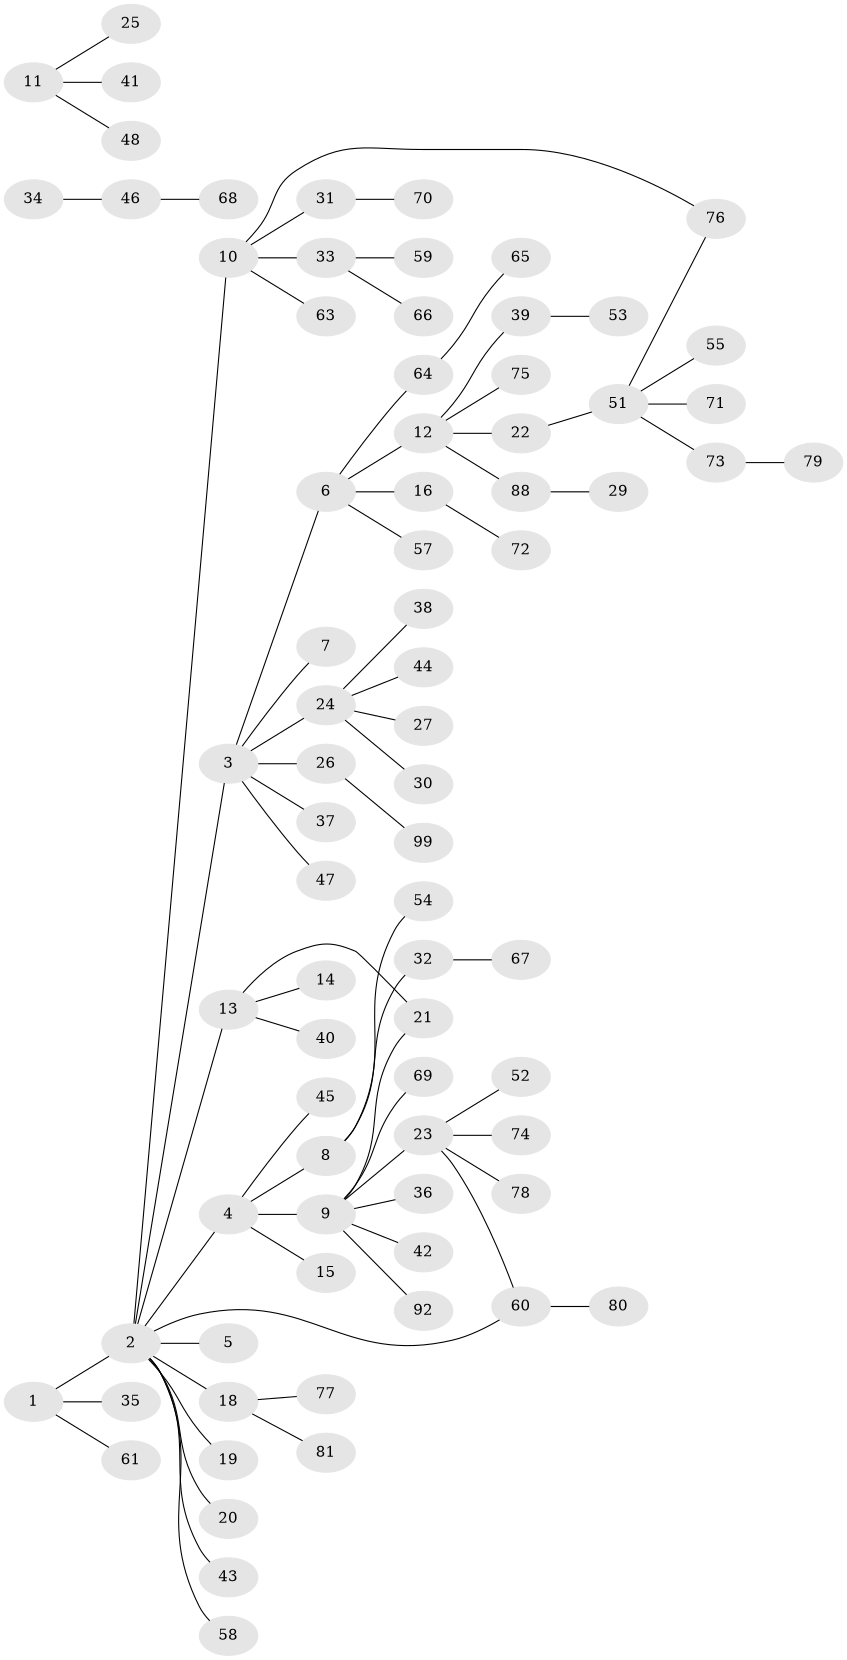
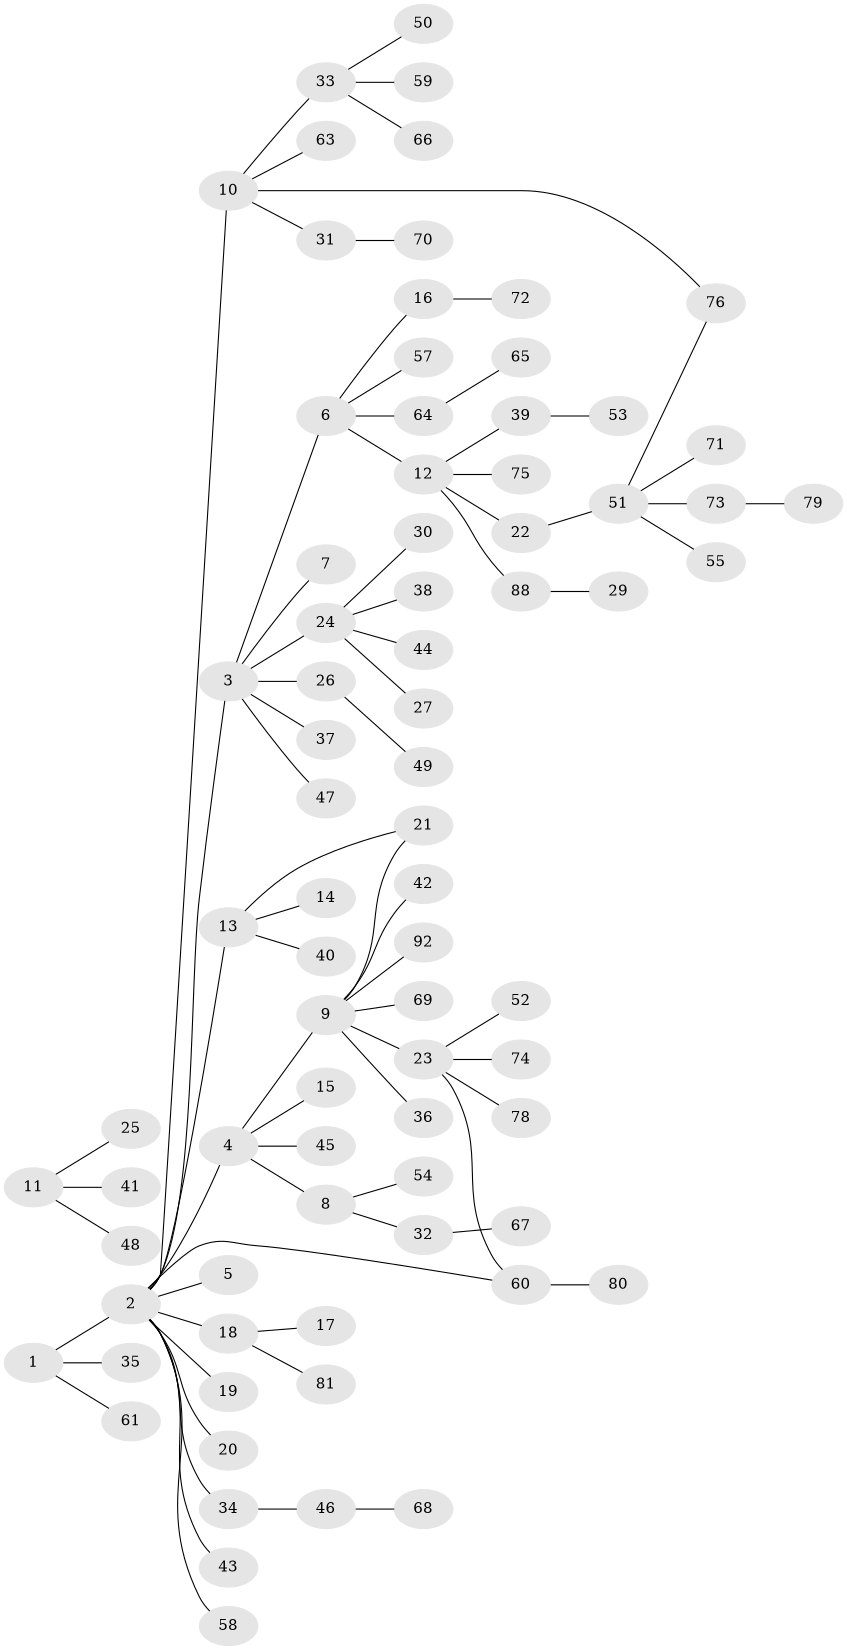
node "50": added
node "99": label "99" -> "49"
node "77": label "77" -> "17"
edge "2" -- "34": added
